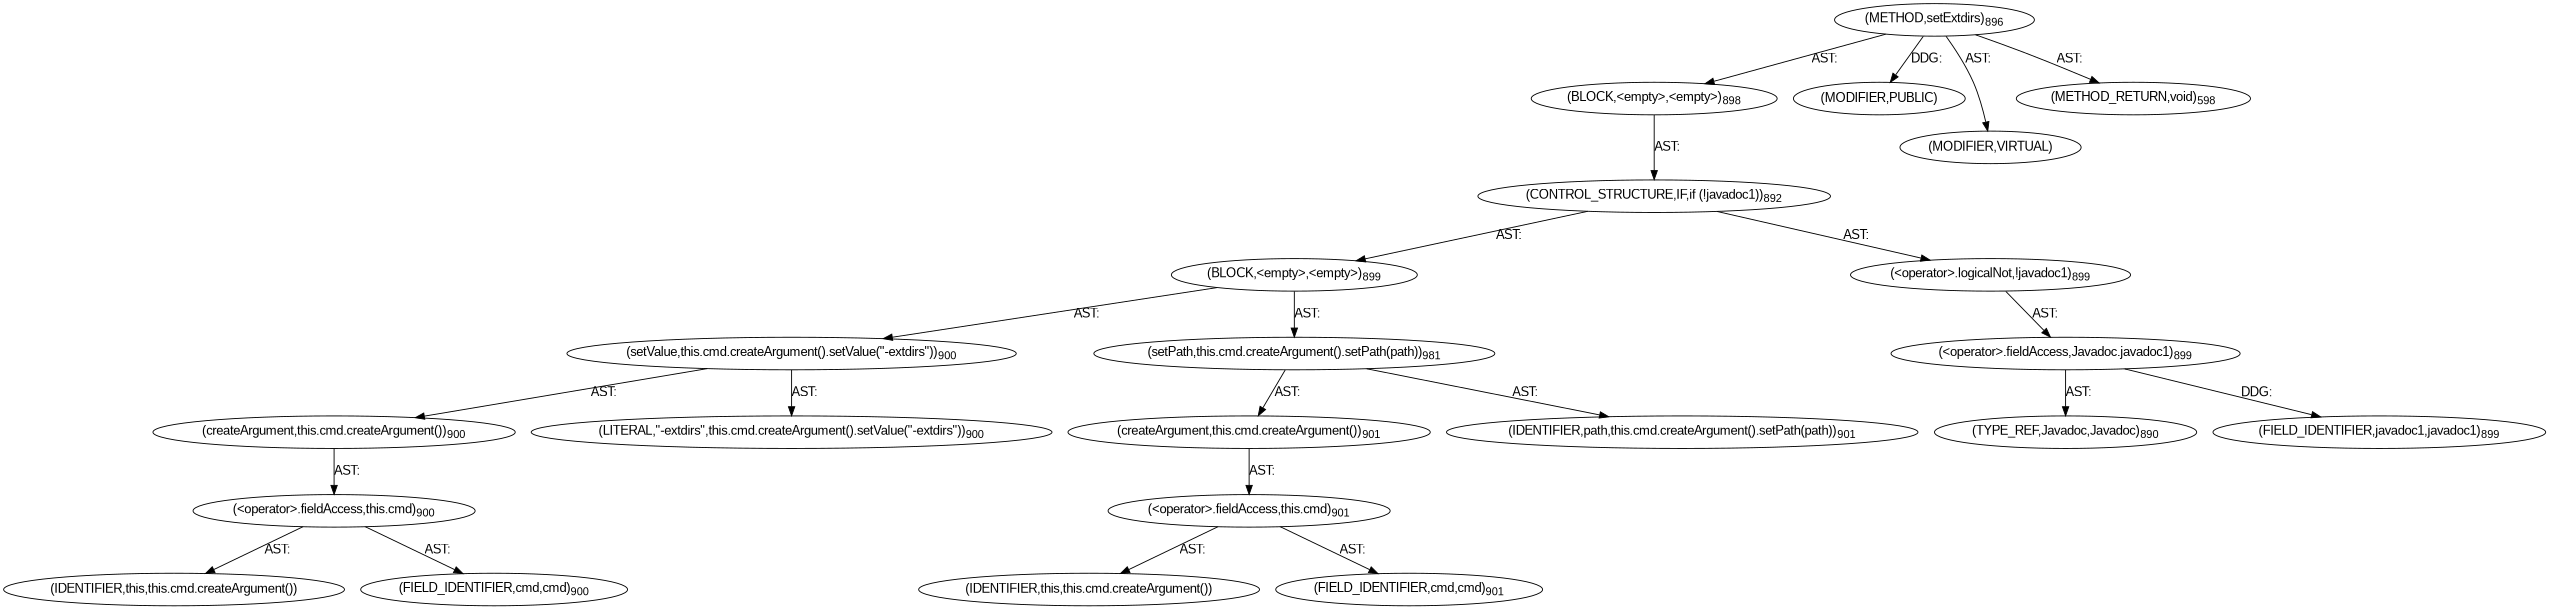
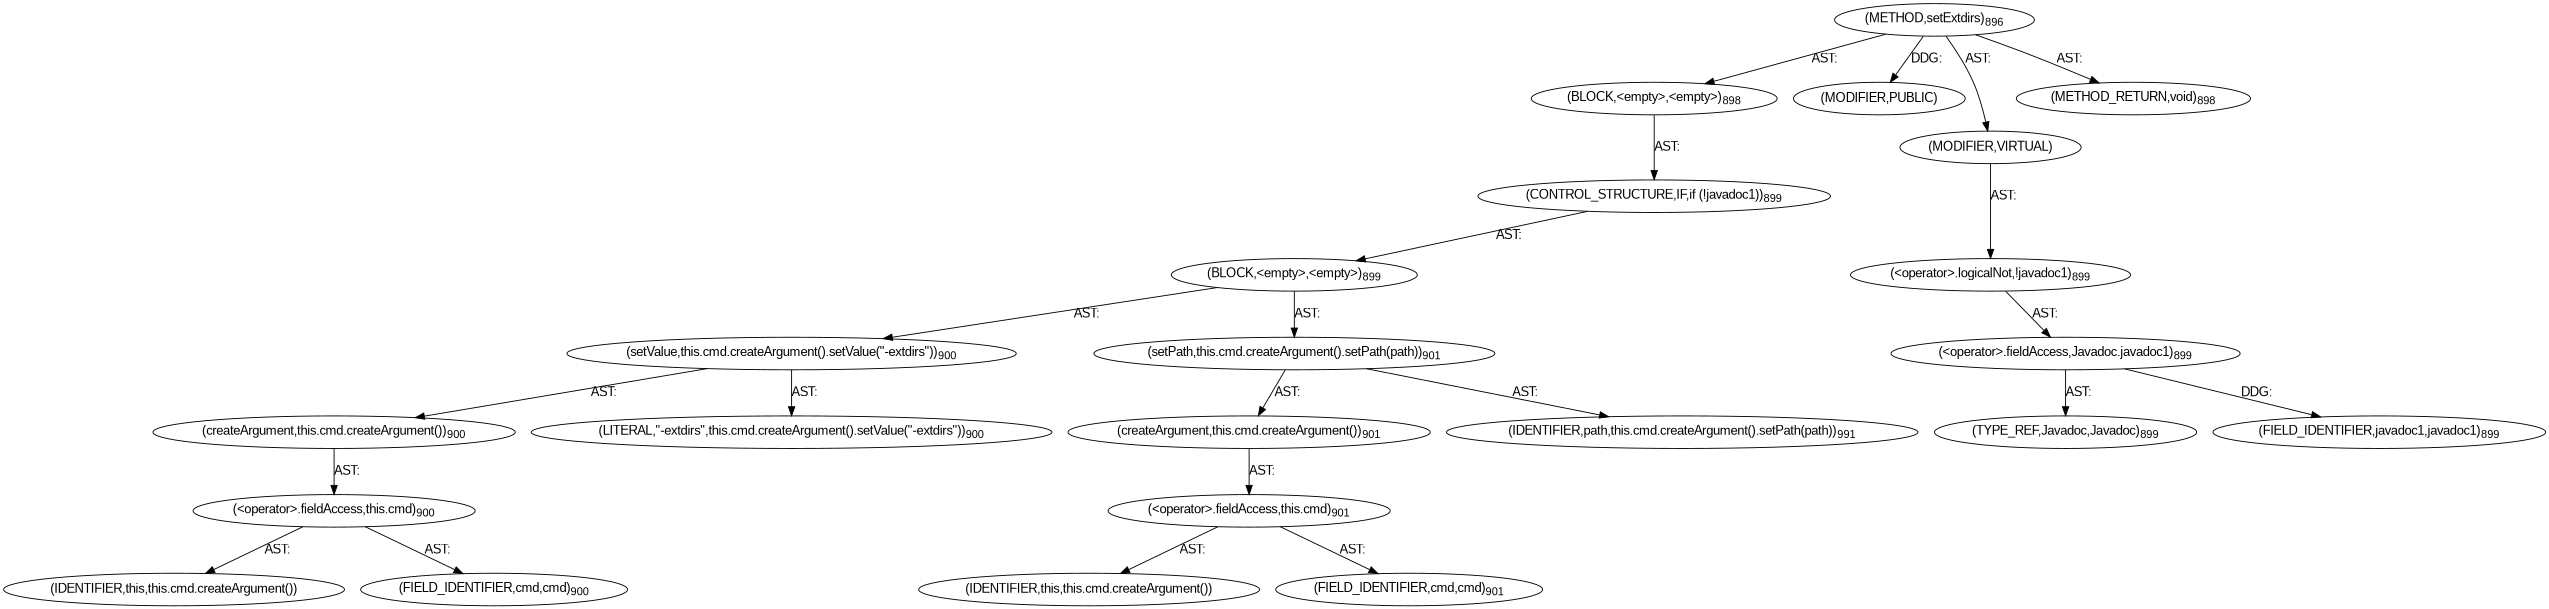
node "(METHOD_RETURN,void)": text "598" -> "898"
node "(CONTROL_STRUCTURE,IF,if (!javadoc1))": text "892" -> "899"
edge "(CONTROL_STRUCTURE,IF,if (!javadoc1))" -> "(<operator>.logicalNot,!javadoc1)": now "(MODIFIER,VIRTUAL)" -> "(<operator>.logicalNot,!javadoc1)"
node "(setPath,this.cmd.createArgument().setPath(path))": text "981" -> "901"
node "(IDENTIFIER,path,this.cmd.createArgument().setPath(path))": text "901" -> "991"
node "(TYPE_REF,Javadoc,Javadoc)": text "890" -> "899"
